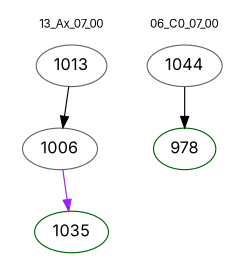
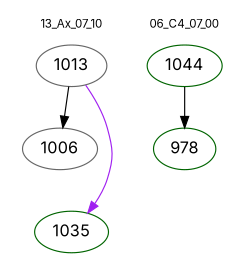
cluster "13_Ax_07_00": label "13_Ax_07_00" -> "13_Ax_07_10"
cluster "06_C0_07_00": label "06_C0_07_00" -> "06_C4_07_00"
node "1044": color gray40 -> darkgreen
edge "1006" -> "1035": now "1013" -> "1035"
